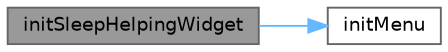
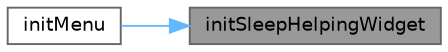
edge "initSleepHelpingWidget" -> "initMenu": reversed
